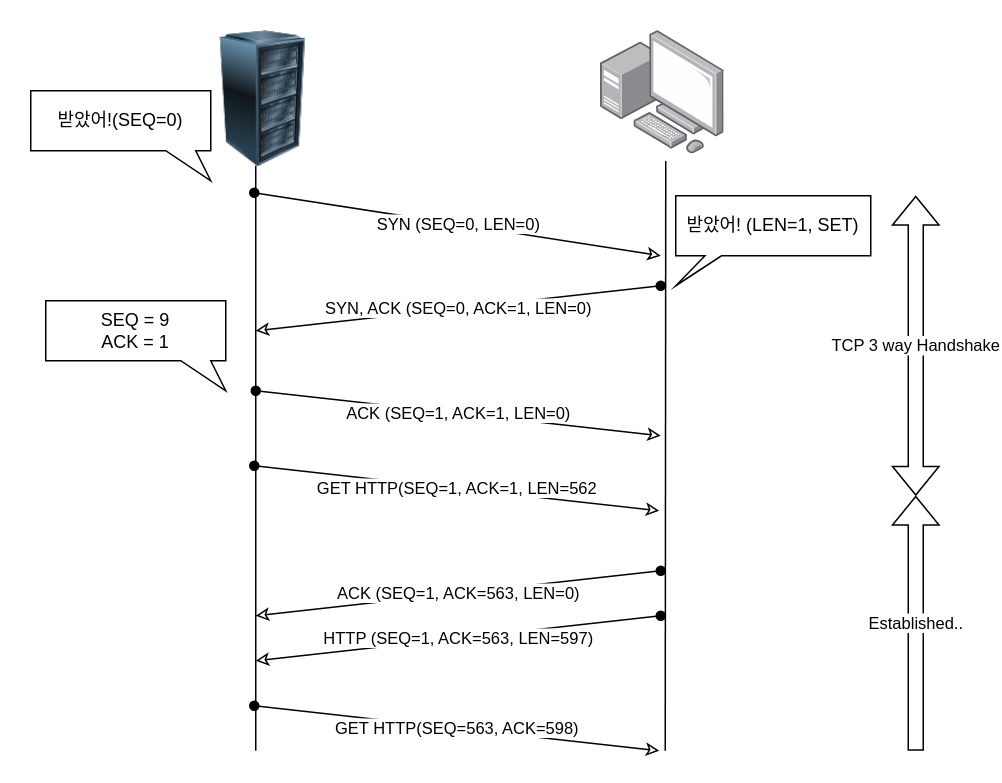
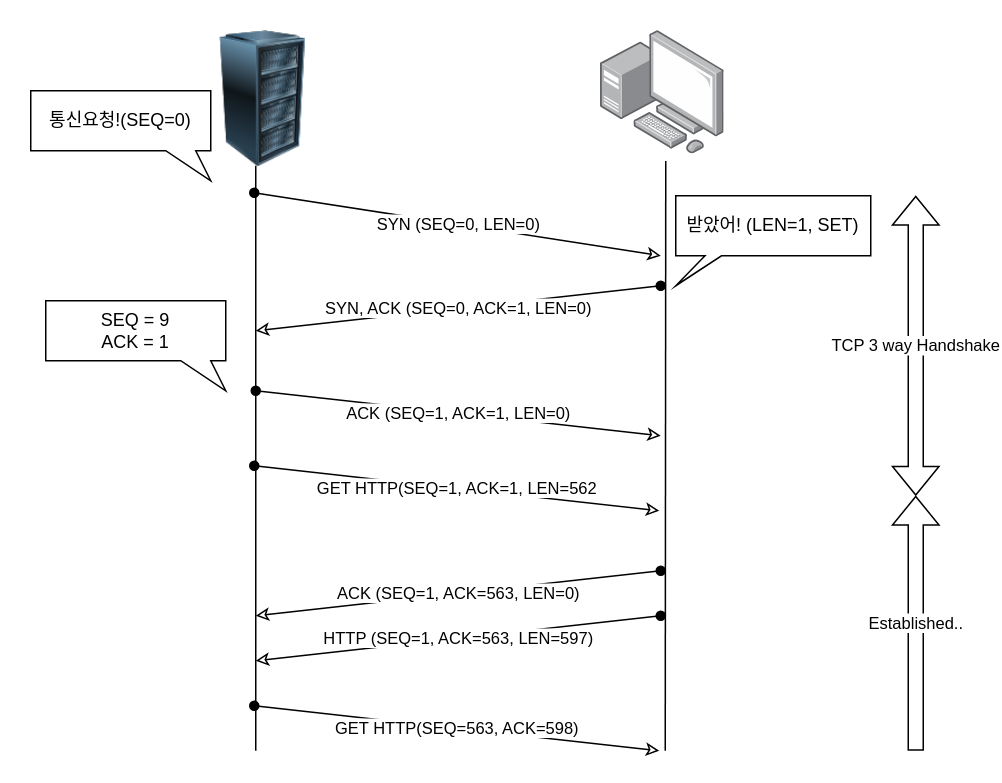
node "받았어!(SEQ=0)": label "받았어!(SEQ=0)" -> "통신요청!(SEQ=0)"
